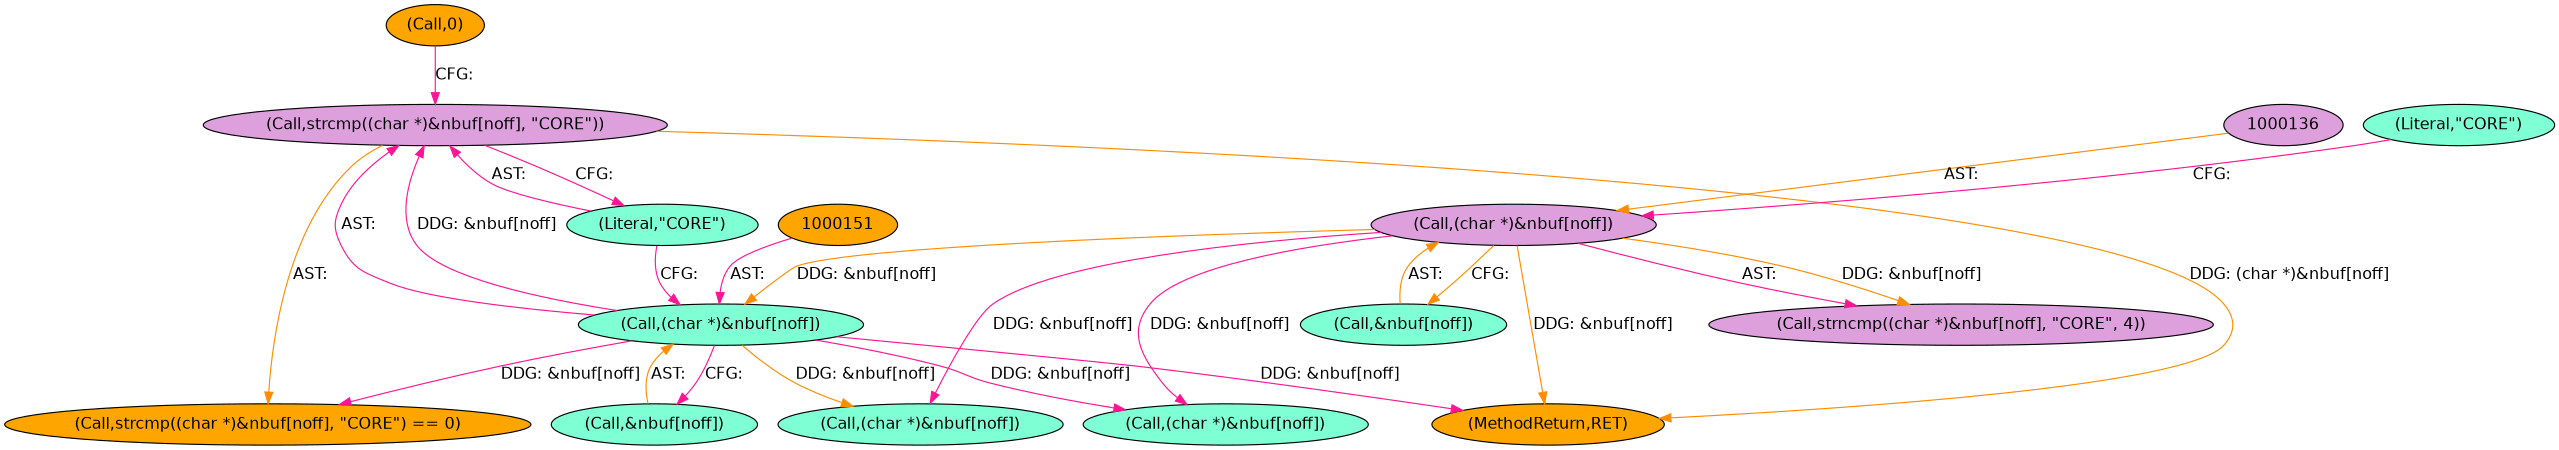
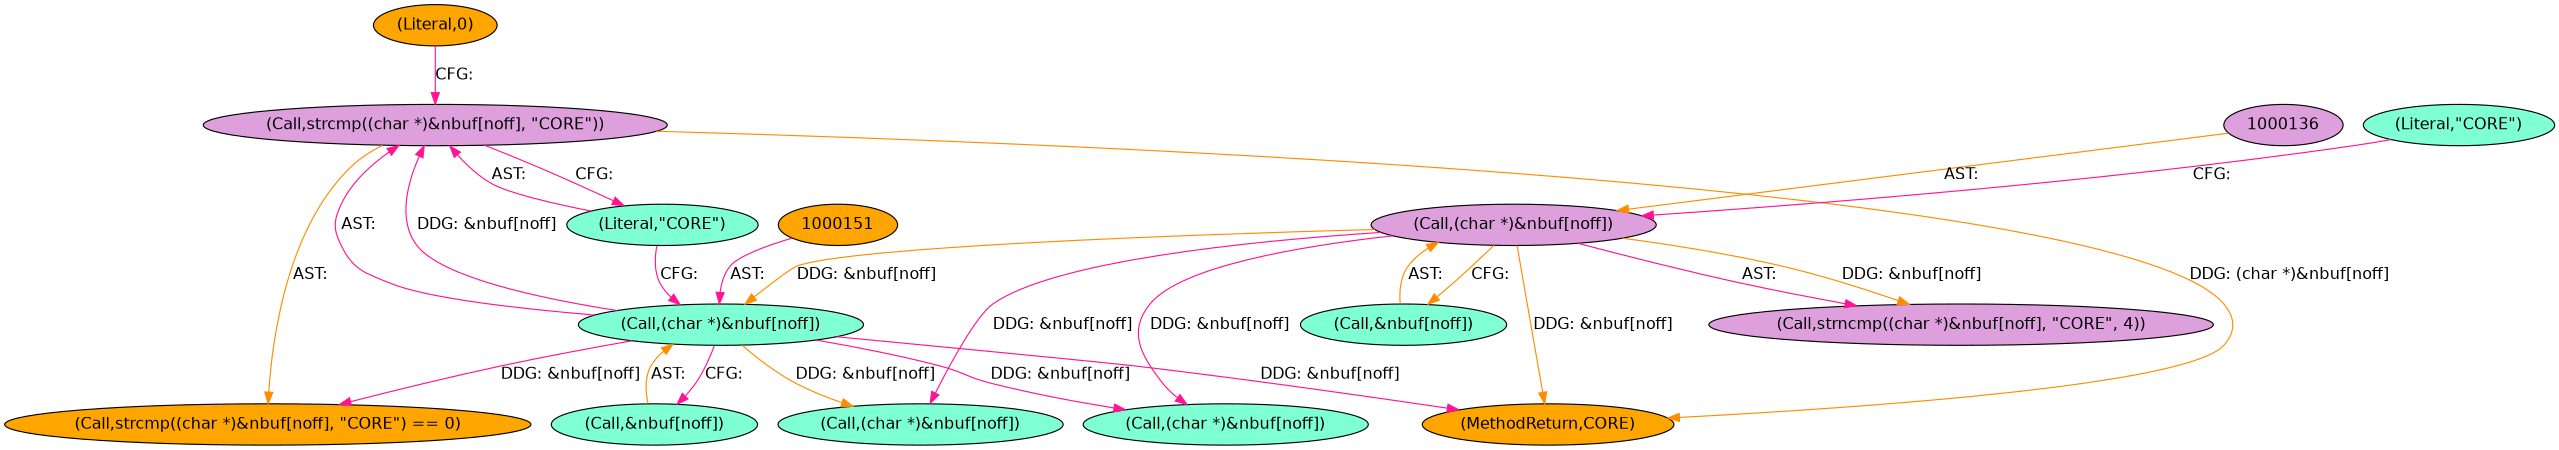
node "(Call,0)": label "(Call,0)" -> "(Literal,0)"
node "(MethodReturn,RET)": label "(MethodReturn,RET)" -> "(MethodReturn,CORE)"
